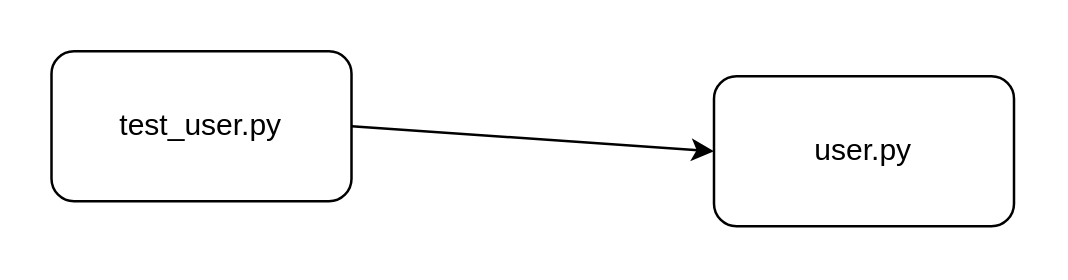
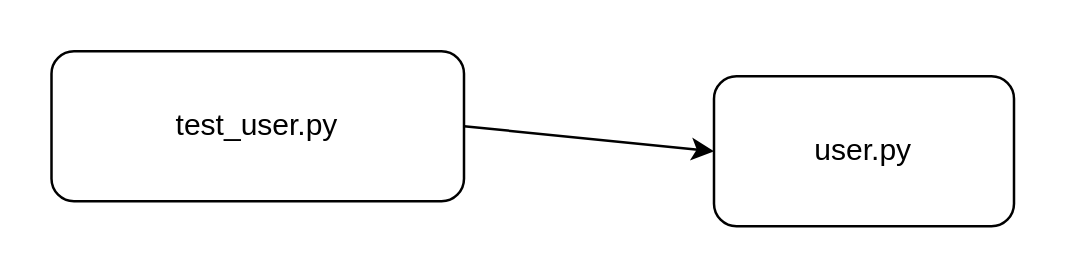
node "test_user.py": size 300x150 -> 413x150
